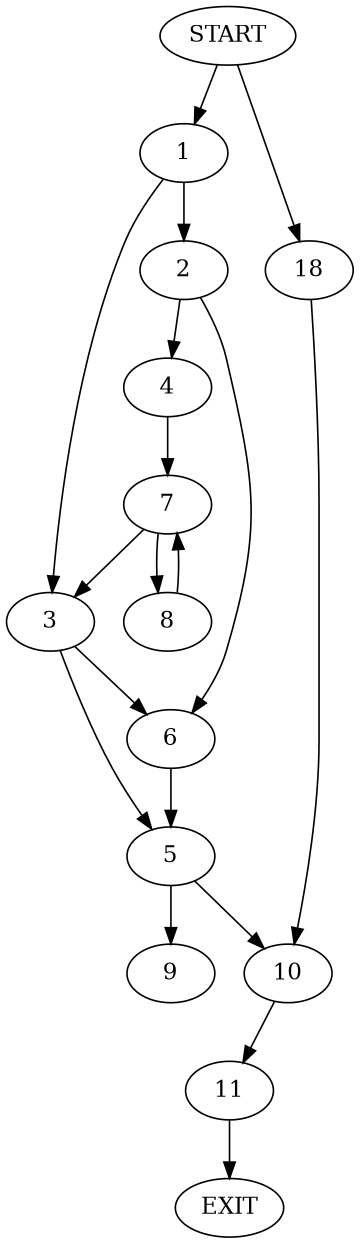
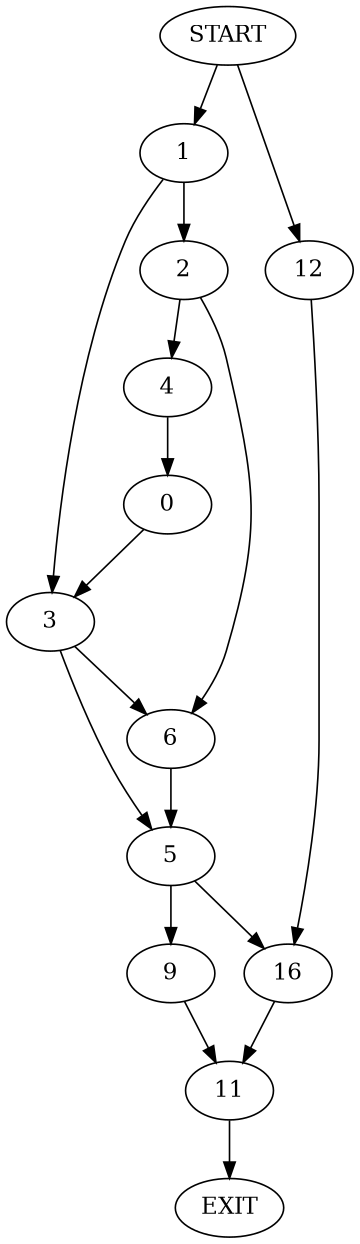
node "18": label "18" -> "12"
node "7": label "7" -> "0"
node "8": removed
node "10": label "10" -> "16"
edge "9" -> "11": added
